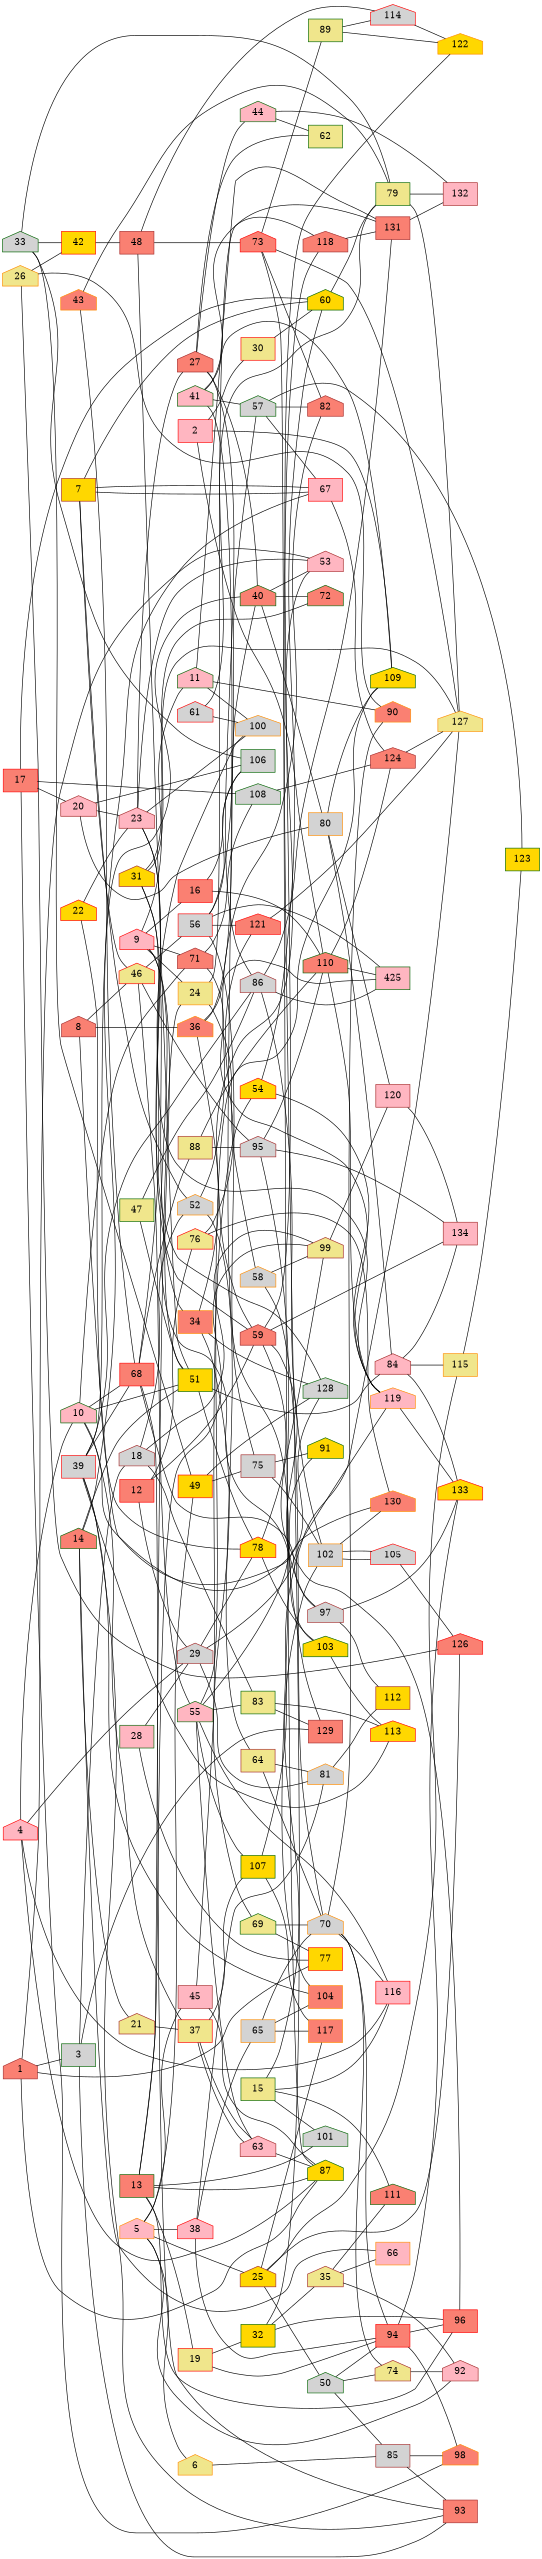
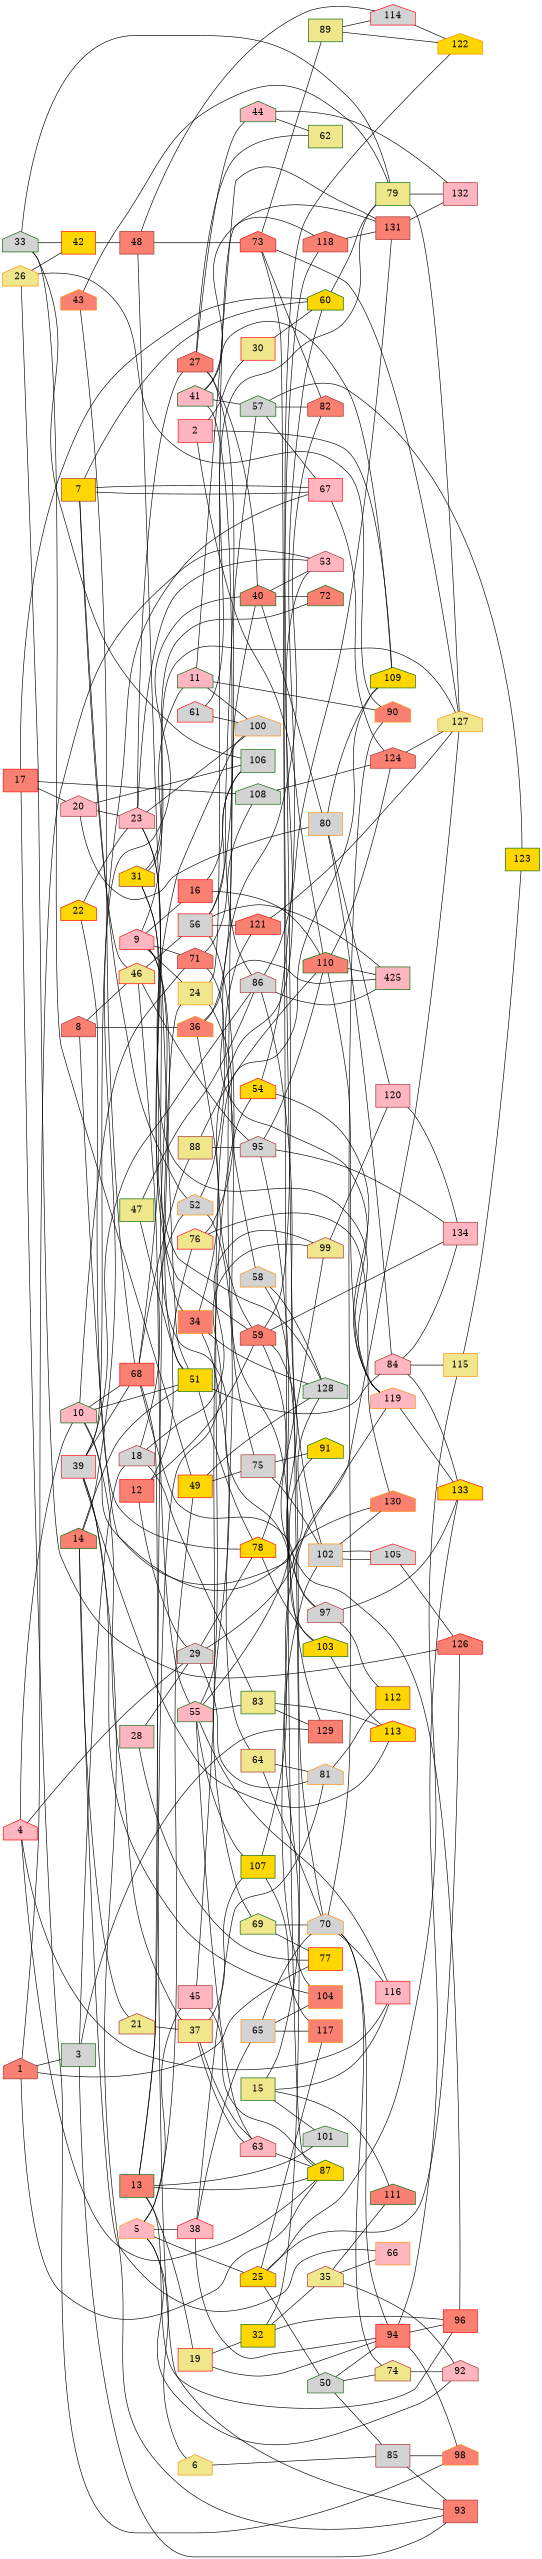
edge "99" -- "58": now "128" -- "58"
